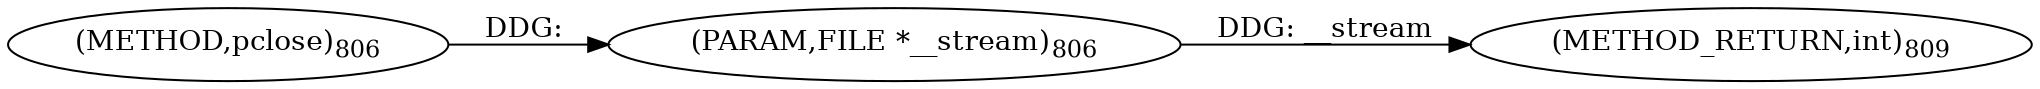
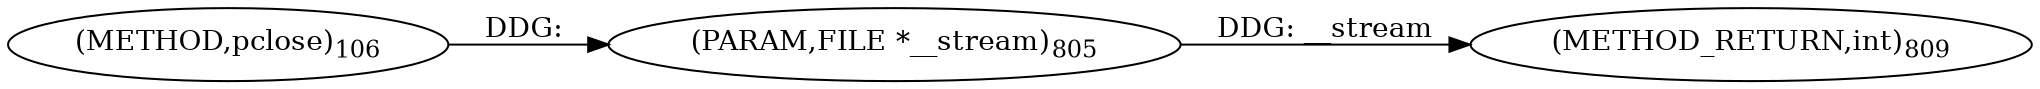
node "(METHOD,pclose)": text "806" -> "106"
node "(PARAM,FILE *__stream)": text "806" -> "805"
